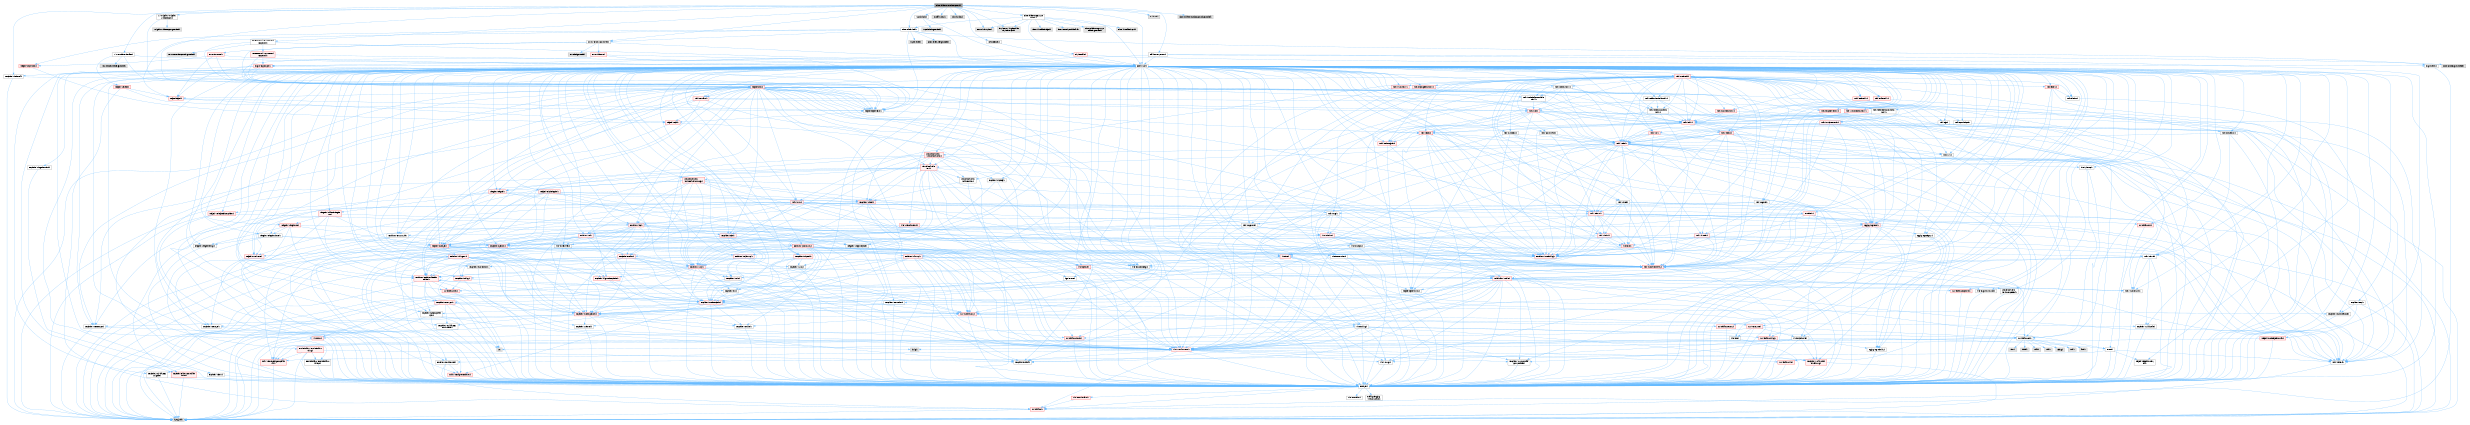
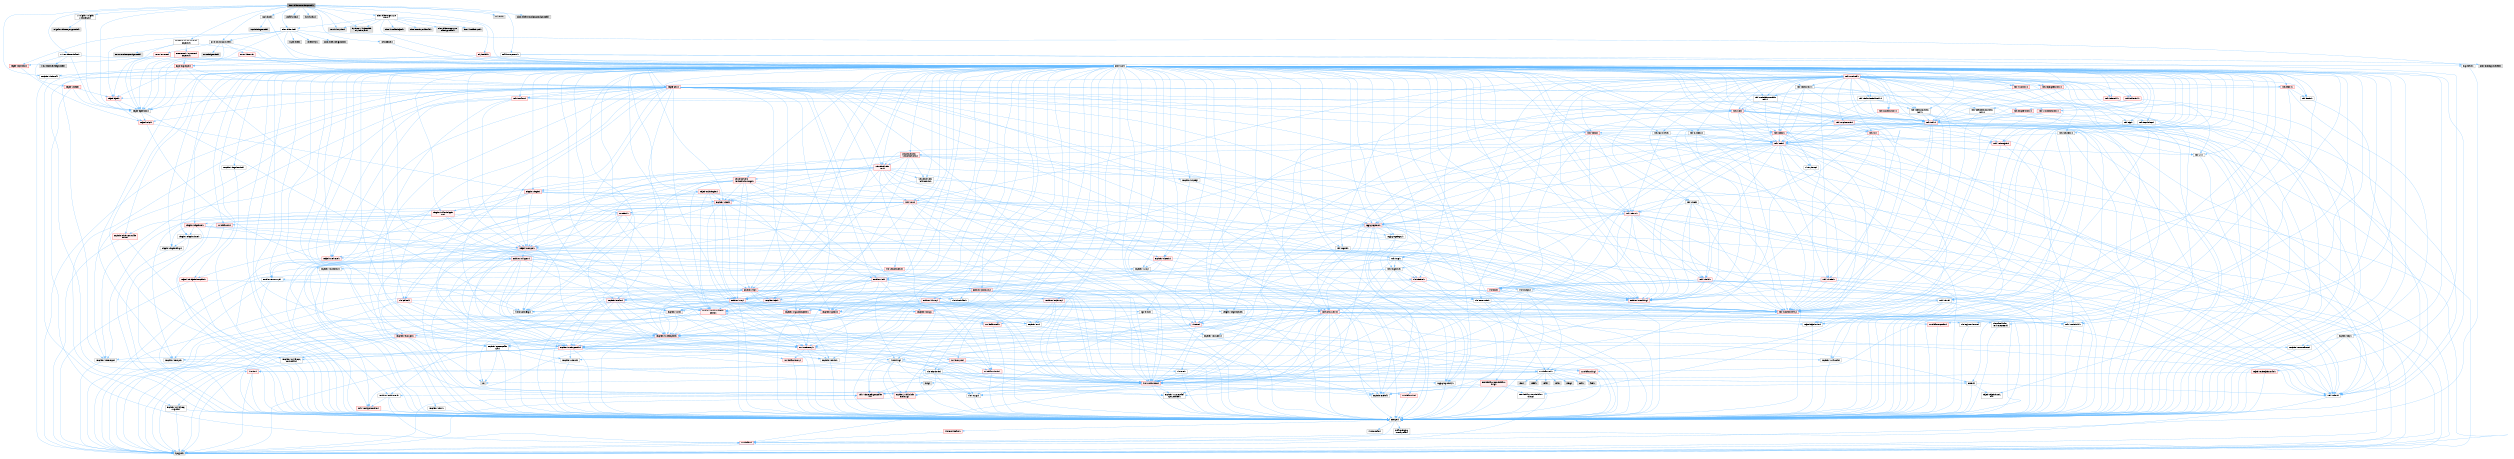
node "VehicleUtility.h": added
edge "Containers/Map.h" -> "Containers/Set.h": now "Templates/IsArray.h" -> "Containers/Set.h"
edge "Containers/ScriptArray.h" -> "Containers/Array.h": now "Containers/ScriptArray.h" -> "Templates/Less.h"
